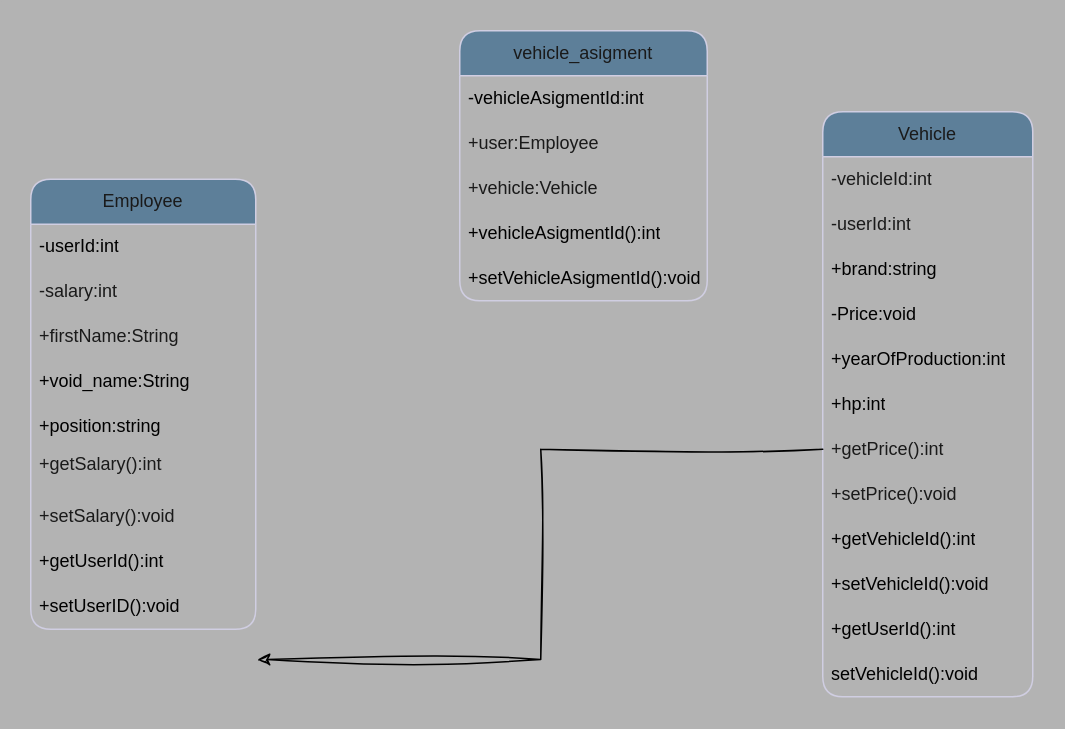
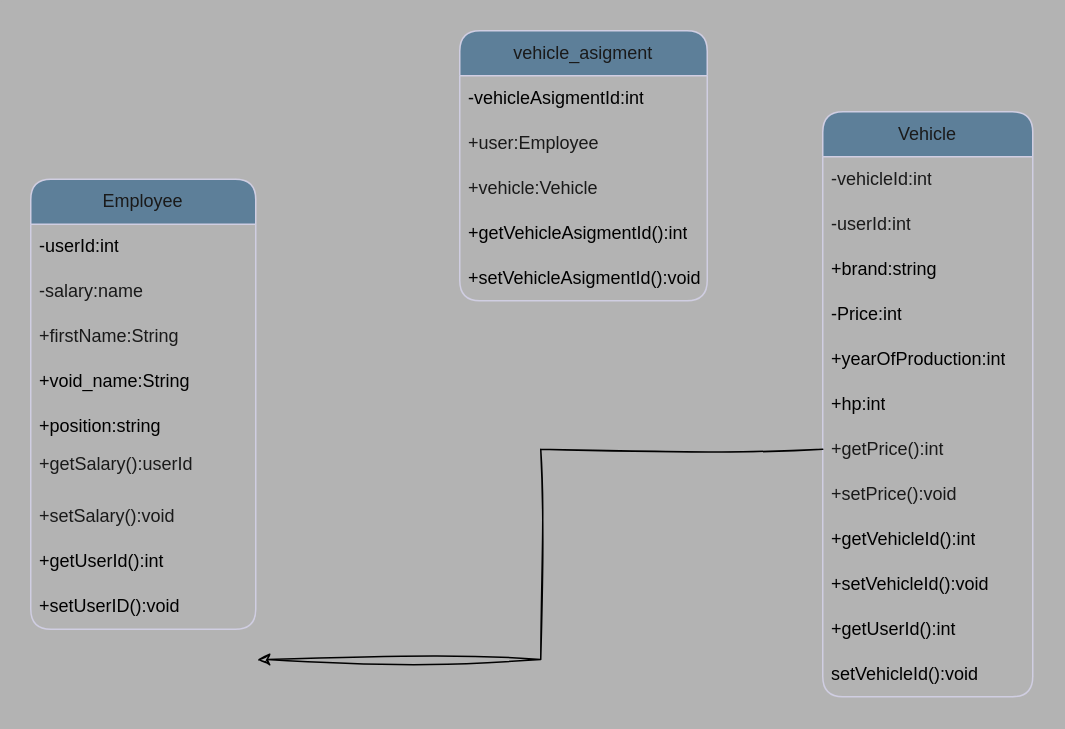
node "+vehicleAsigmentId():int": label "+vehicleAsigmentId():int" -> "+getVehicleAsigmentId():int"
node "-salary:int": label "-salary:int" -> "-salary:name"
node "-Price:void": label "-Price:void" -> "-Price:int"
node "+getSalary():int": label "+getSalary():int" -> "+getSalary():userId"
